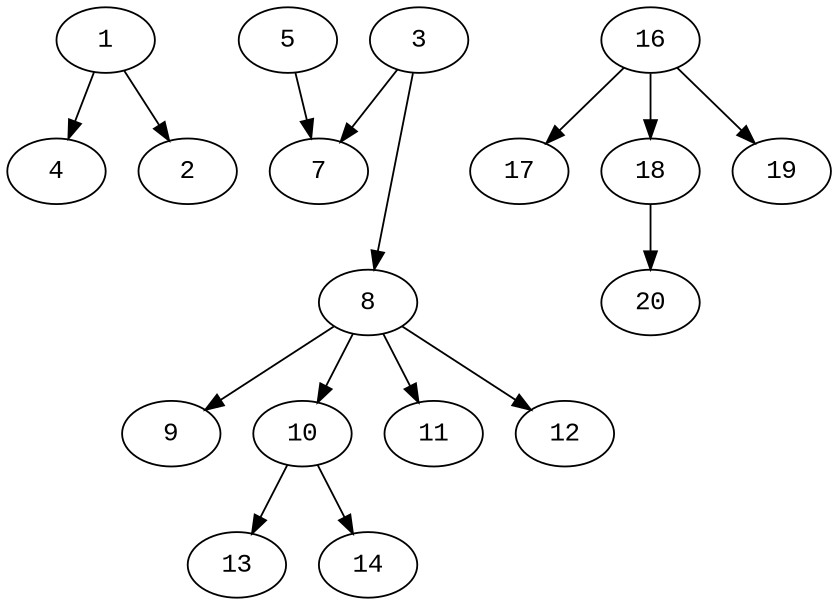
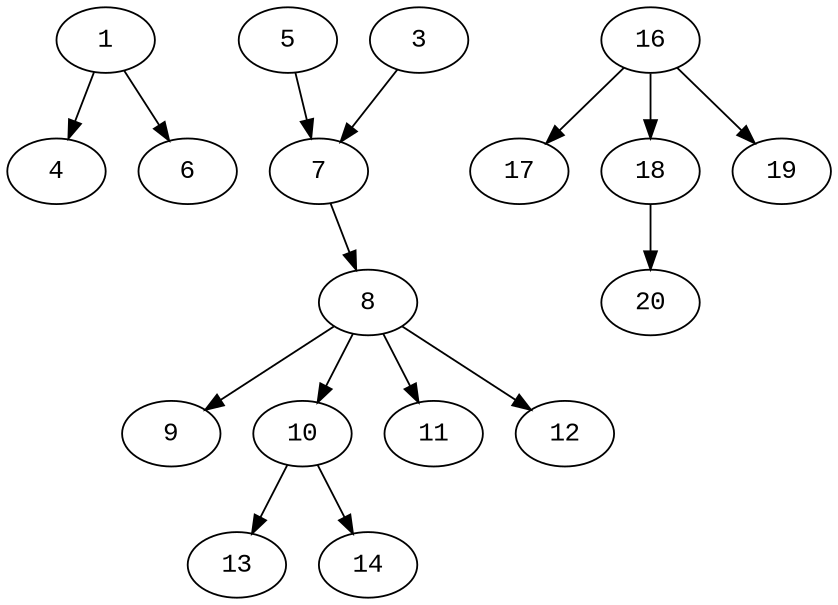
edge "3" -> "8": now "7" -> "8"
node "2": label "2" -> "6"
